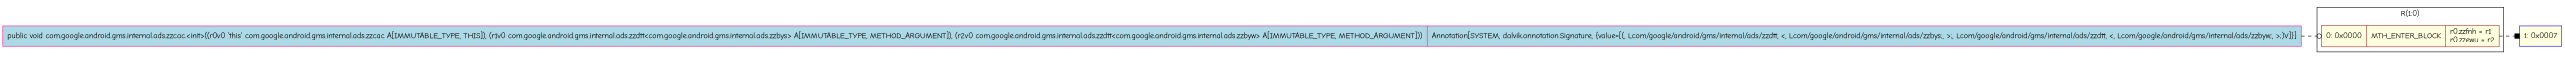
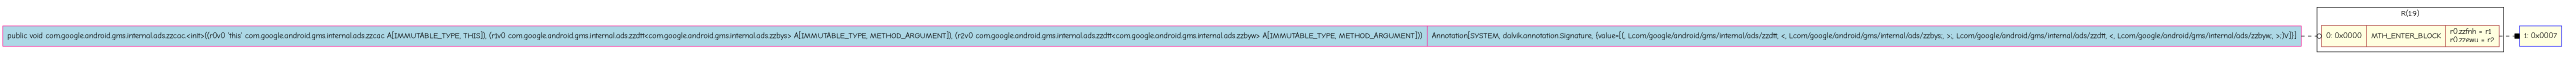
cluster "R(1:0)": label "R(1:0)" -> "R(1:9)"
